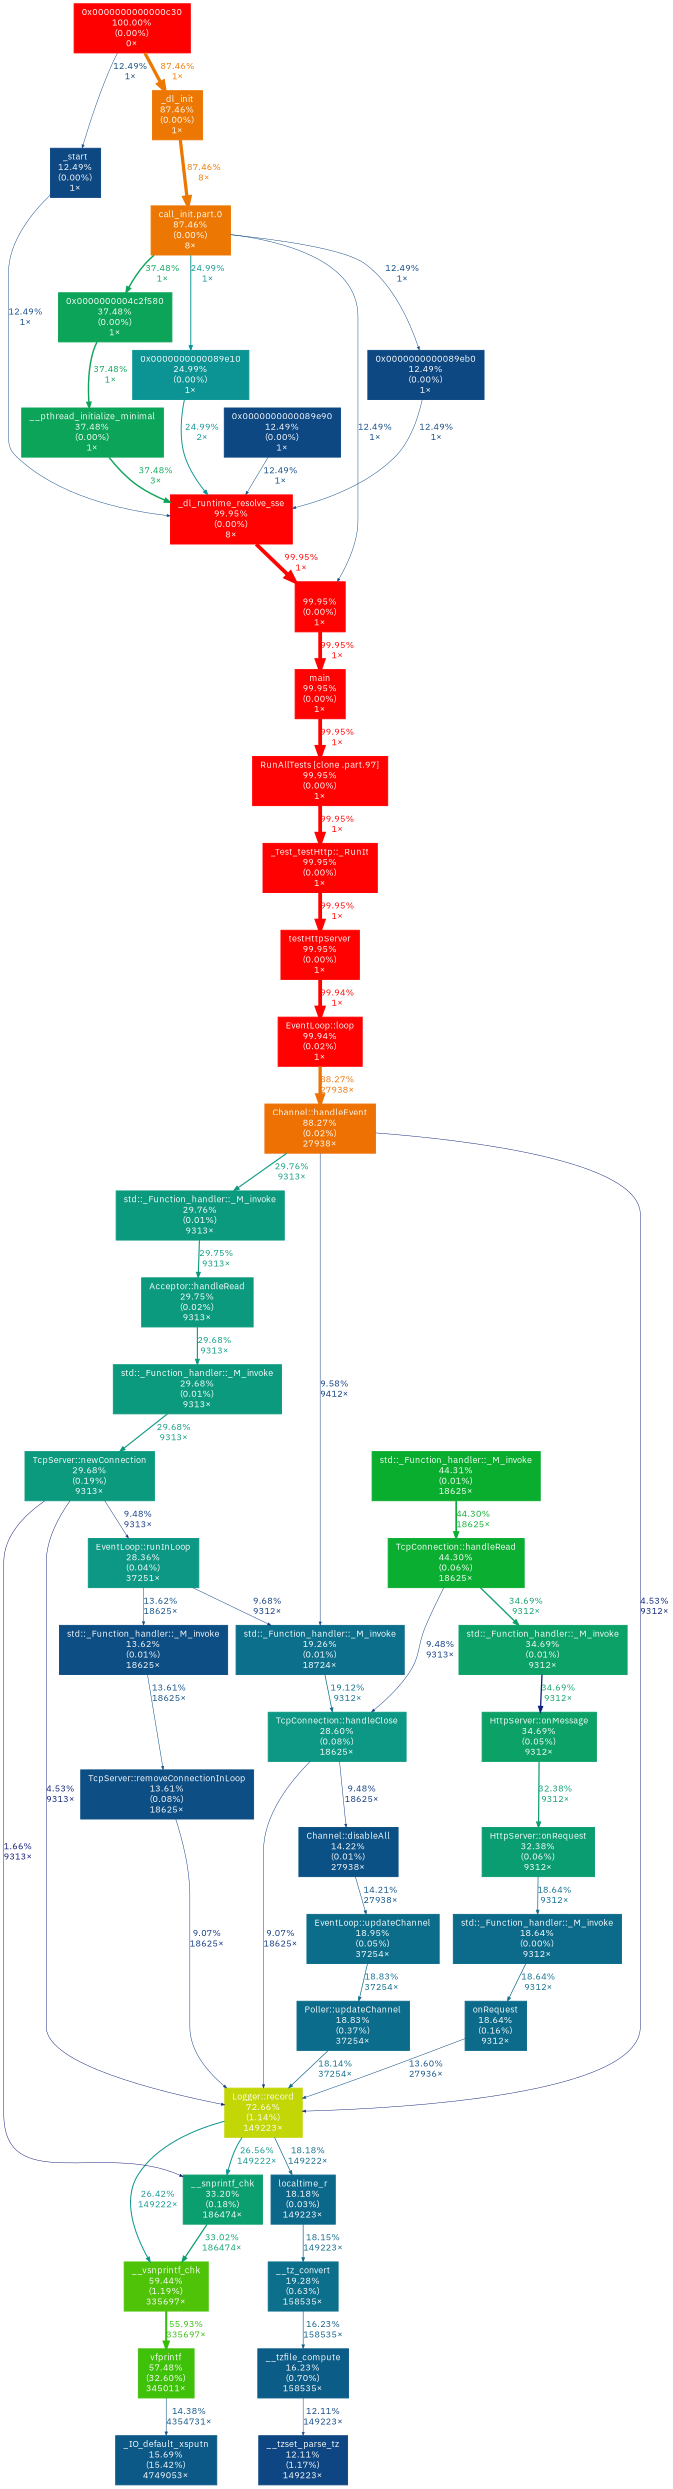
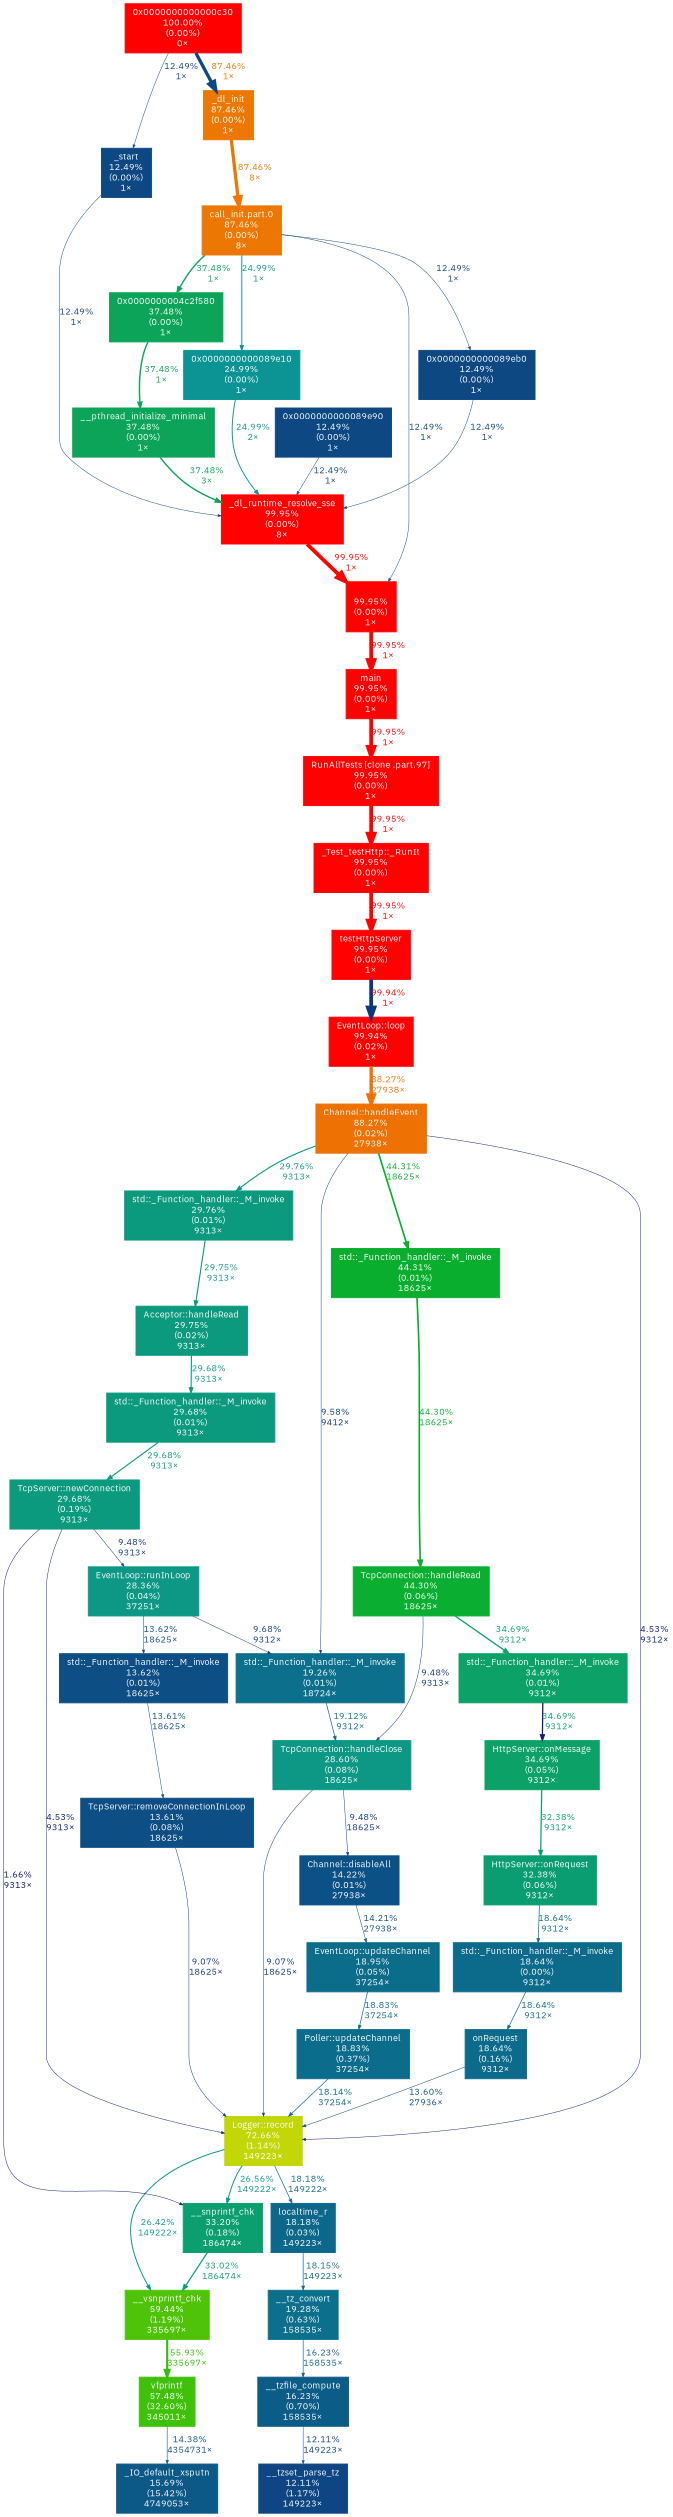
edge "0x0000000000000c30 100.00% (0.00%) 0×" -> "_dl_init 87.46% (0.00%) 1×": color #ec7803 -> #0d4883
edge "testHttpServer 99.95% (0.00%) 1×" -> "EventLoop::loop 99.94% (0.02%) 1×": color #ff0100 -> #0d367e
edge "Channel::handleEvent 88.27% (0.02%) 27938×" -> "std::_Function_handler::_M_invoke 44.31% (0.01%) 18625×": added, label "44.31% 18625×"
